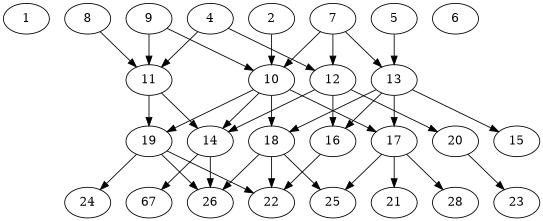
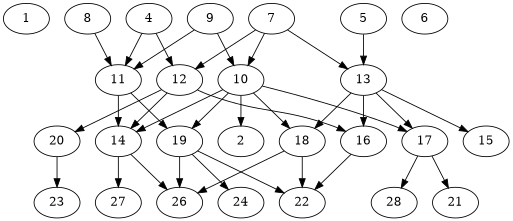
edge "2" -> "10": reversed
node "67": label "67" -> "27"
node "25": removed
